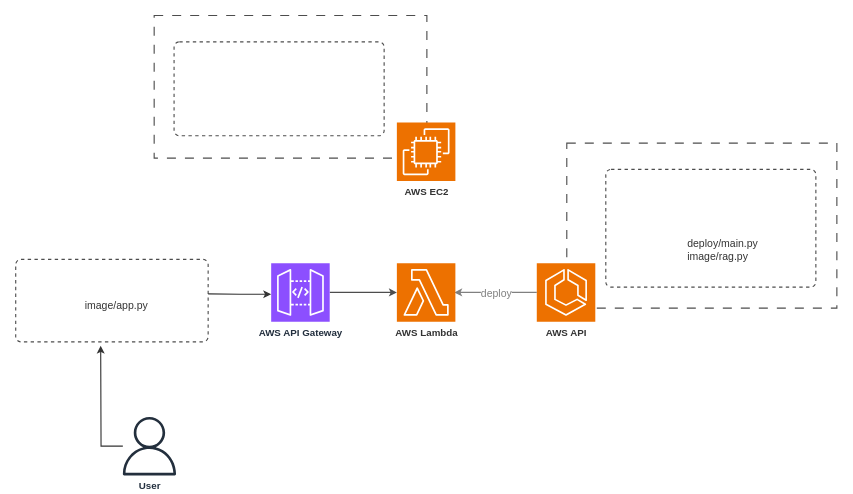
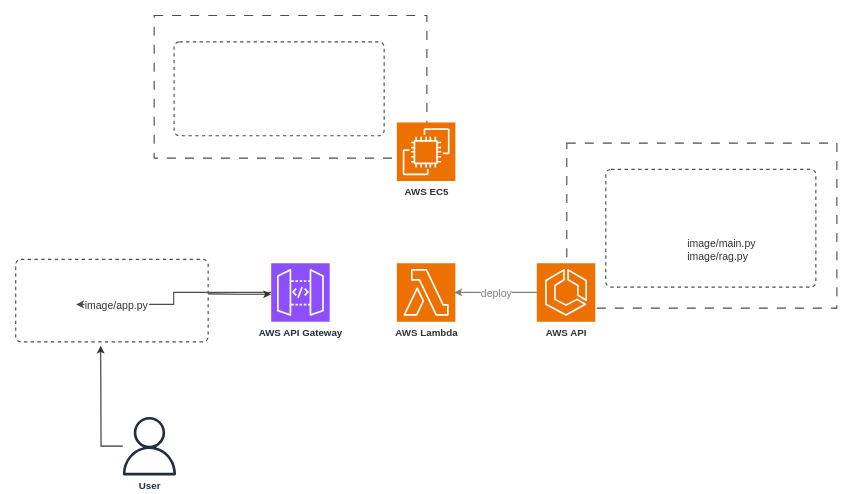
node "AWS EC2": label "AWS EC2" -> "AWS EC5"
node "deploy/main.py image/rag.py": label "deploy/main.py image/rag.py" -> "image/main.py image/rag.py"
edge "AWS API Gateway" -> "AWS Lambda": now "AWS API Gateway" -> "image/app.py"
